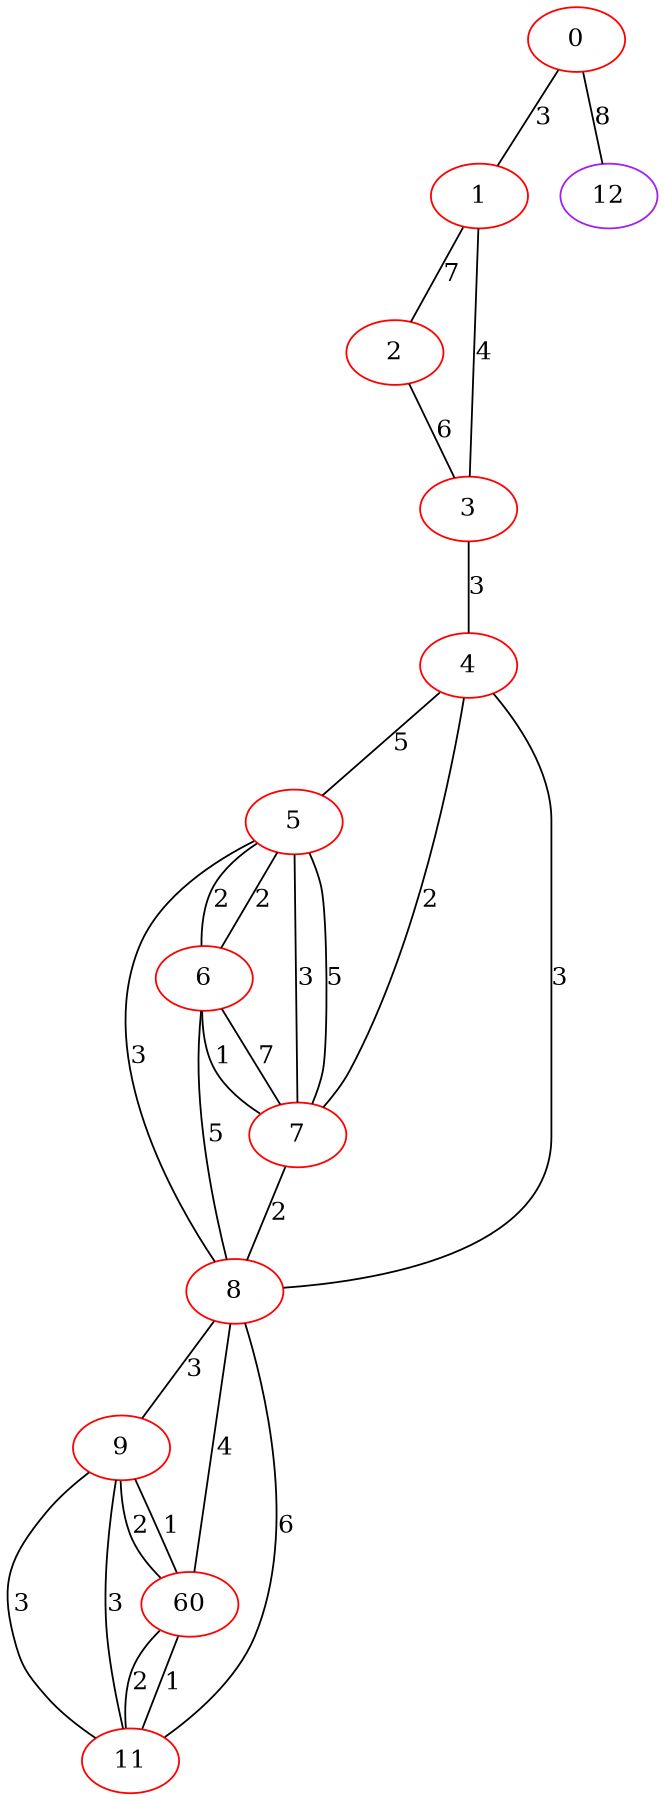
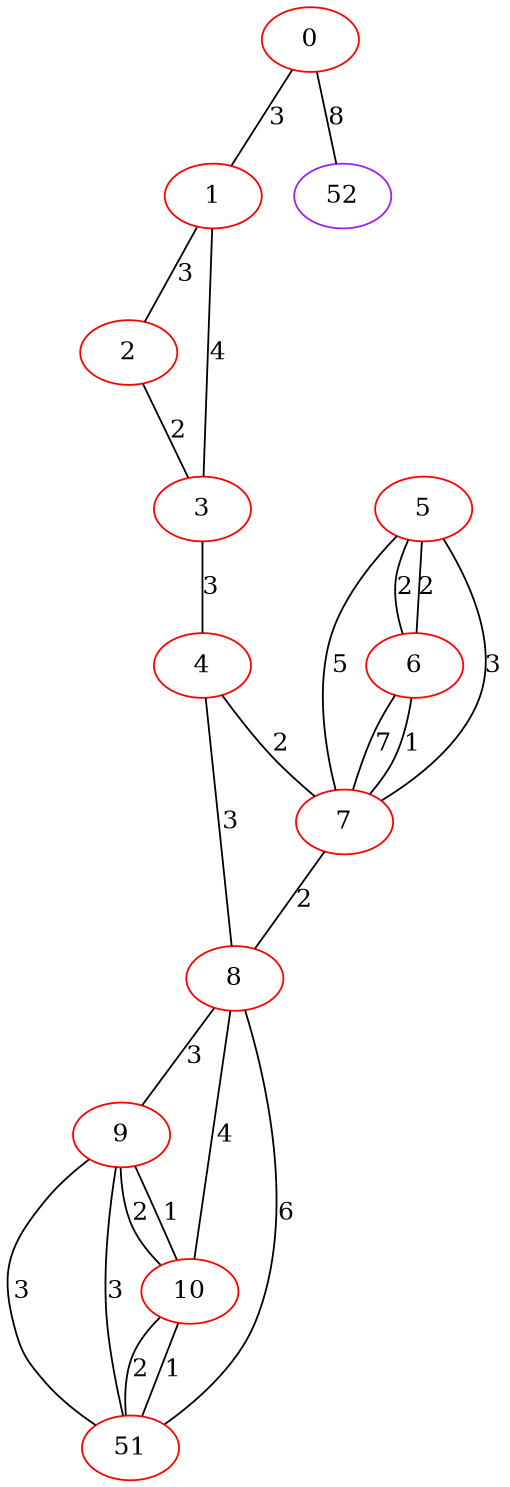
node "12": label "12" -> "52"
edge "1" -- "2": label "7" -> "3"
edge "2" -- "3": label "6" -> "2"
edge "4" -- "5": removed, label "5"
edge "5" -- "8": removed, label "3"
edge "6" -- "8": removed, label "5"
node "60": label "60" -> "10"
node "11": label "11" -> "51"
